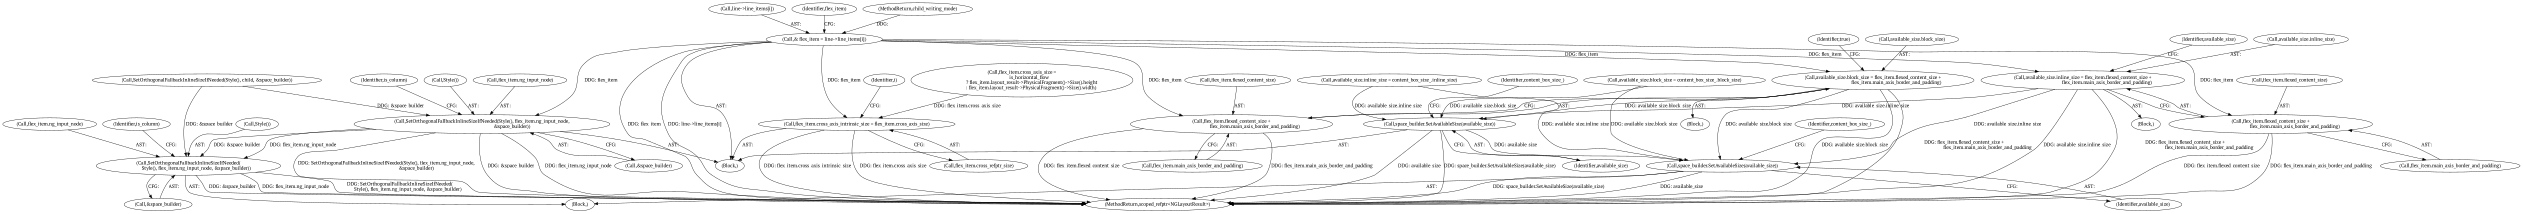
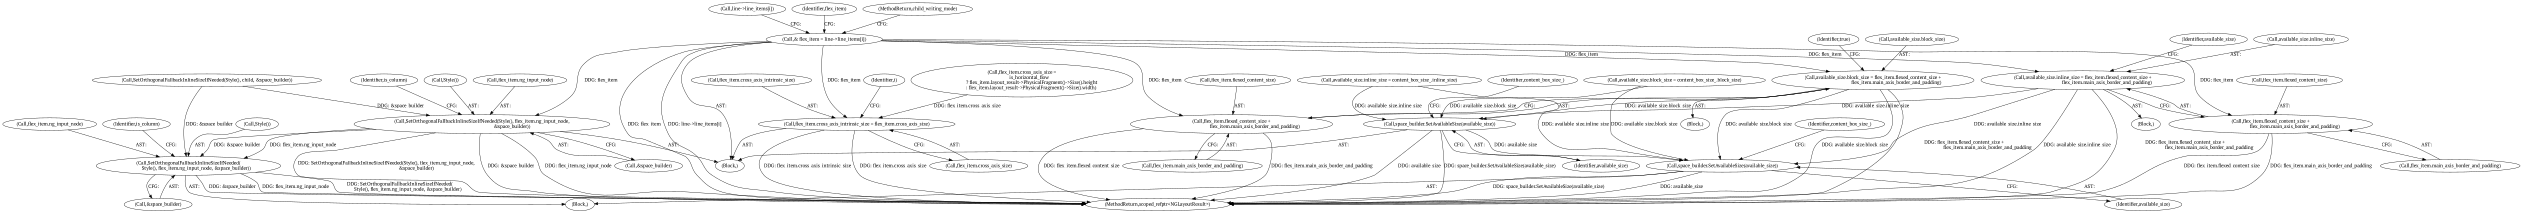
edge "(Call,line->line_items[i])" -> "(Call,& flex_item = line->line_items[i])": label "AST: " -> "CFG: "
edge "(MethodReturn,child_writing_mode)" -> "(Call,& flex_item = line->line_items[i])": label "DDG: " -> "CFG: "
node "(Call,flex_item.cross_axis_intrinsic_size)": added
node "(Call,flex_item.cross_refptr_size)": label "(Call,flex_item.cross_refptr_size)" -> "(Call,flex_item.cross_axis_size)"
